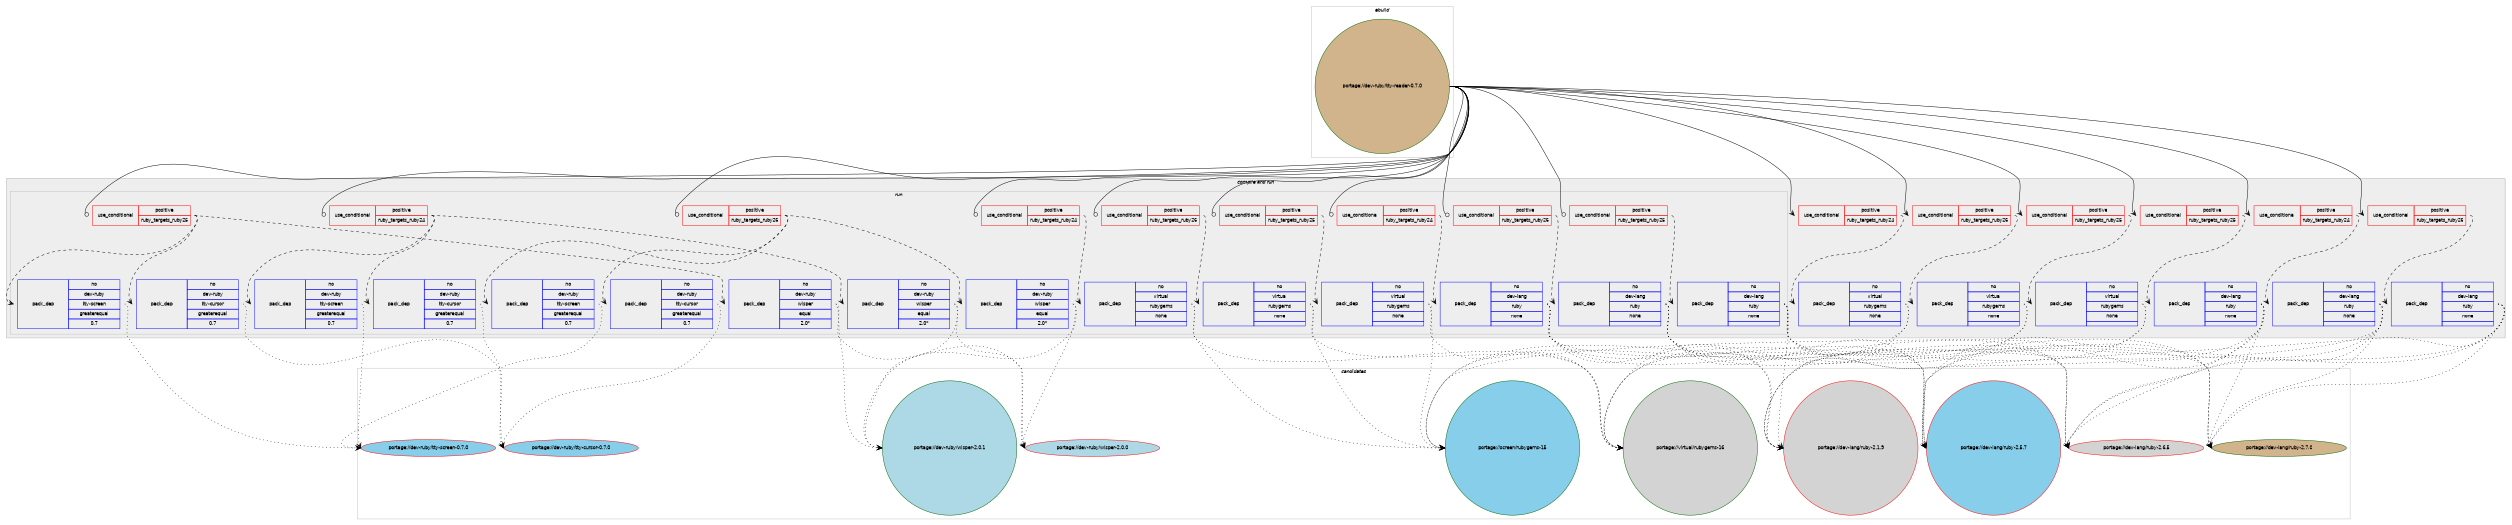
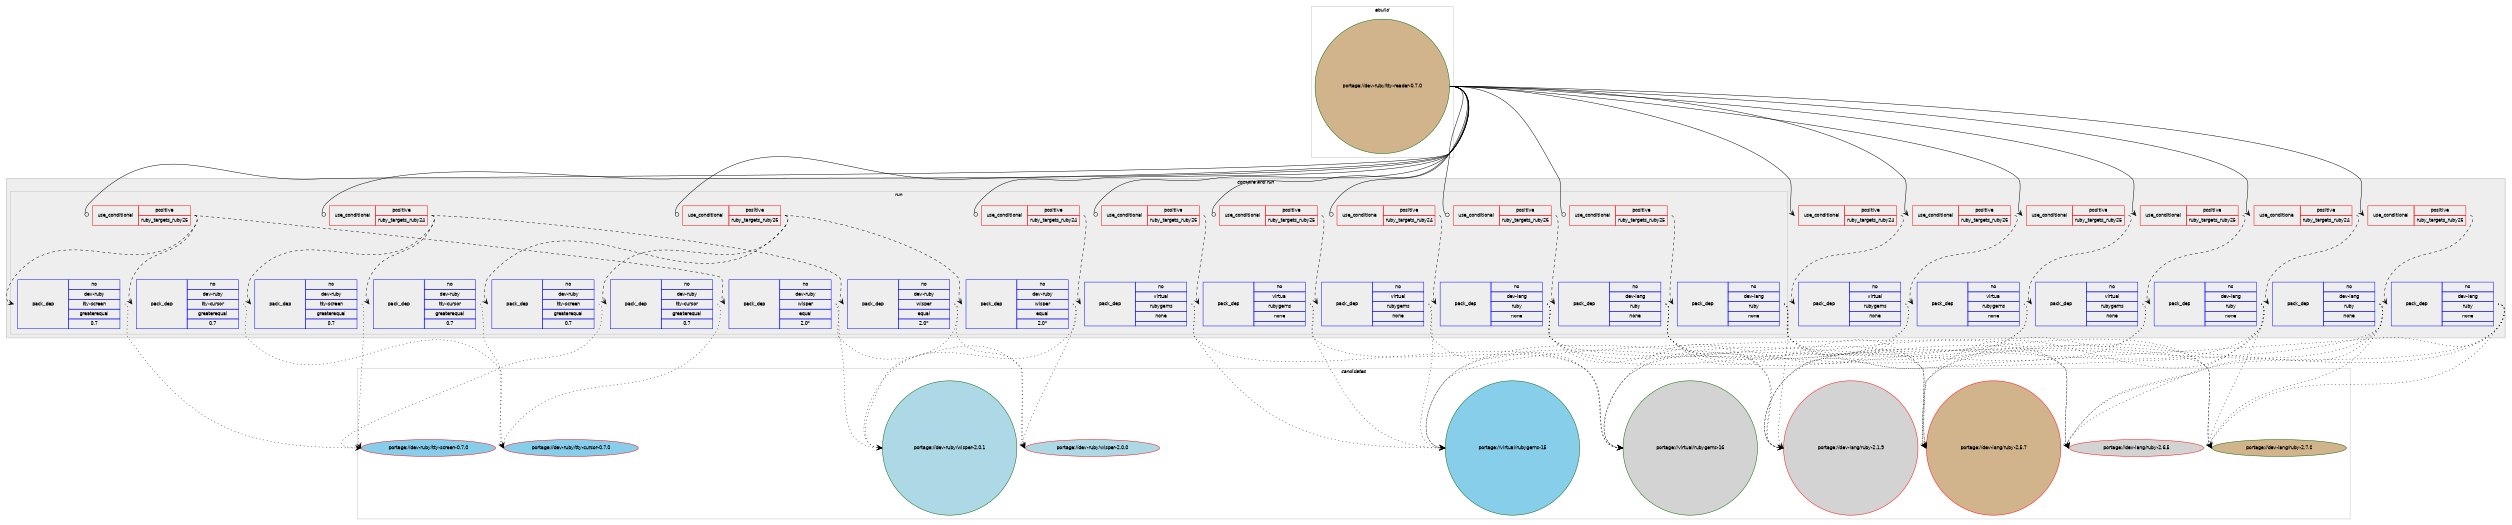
node "portage://screen/rubygems-15": label "portage://screen/rubygems-15" -> "portage://virtual/rubygems-15"
node "portage://dev-lang/ruby-2.5.7": fillcolor skyblue -> tan
